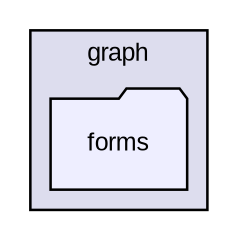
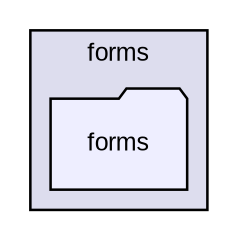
cluster "graph": label "graph" -> "forms"
